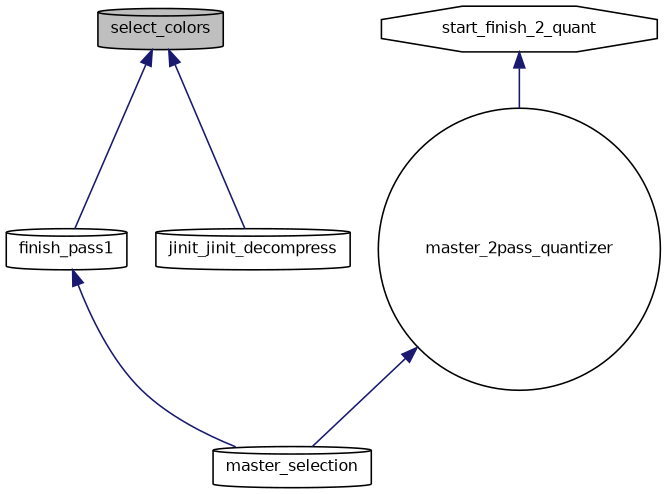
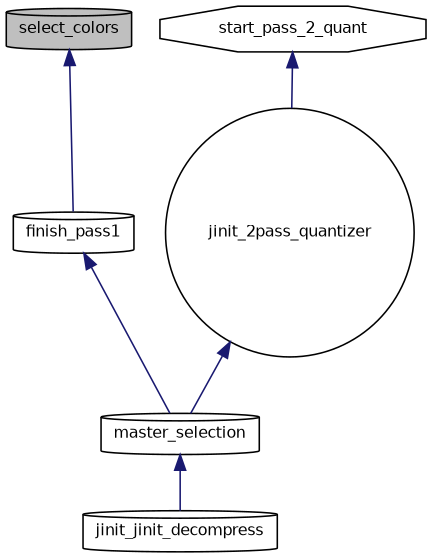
node "start_finish_2_quant": label "start_finish_2_quant" -> "start_pass_2_quant"
edge "jinit_jinit_decompress" -> "select_colors": now "jinit_jinit_decompress" -> "master_selection"
node "master_2pass_quantizer": label "master_2pass_quantizer" -> "jinit_2pass_quantizer"
